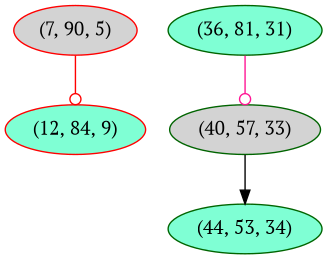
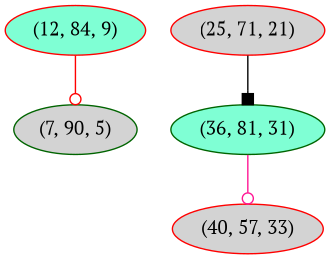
node "(7, 90, 5)": color red -> darkgreen
node "(25, 71, 21)": added
edge "(7, 90, 5)" -> "(12, 84, 9)": reversed
node "(40, 57, 33)": color darkgreen -> red
node "(44, 53, 34)": removed
